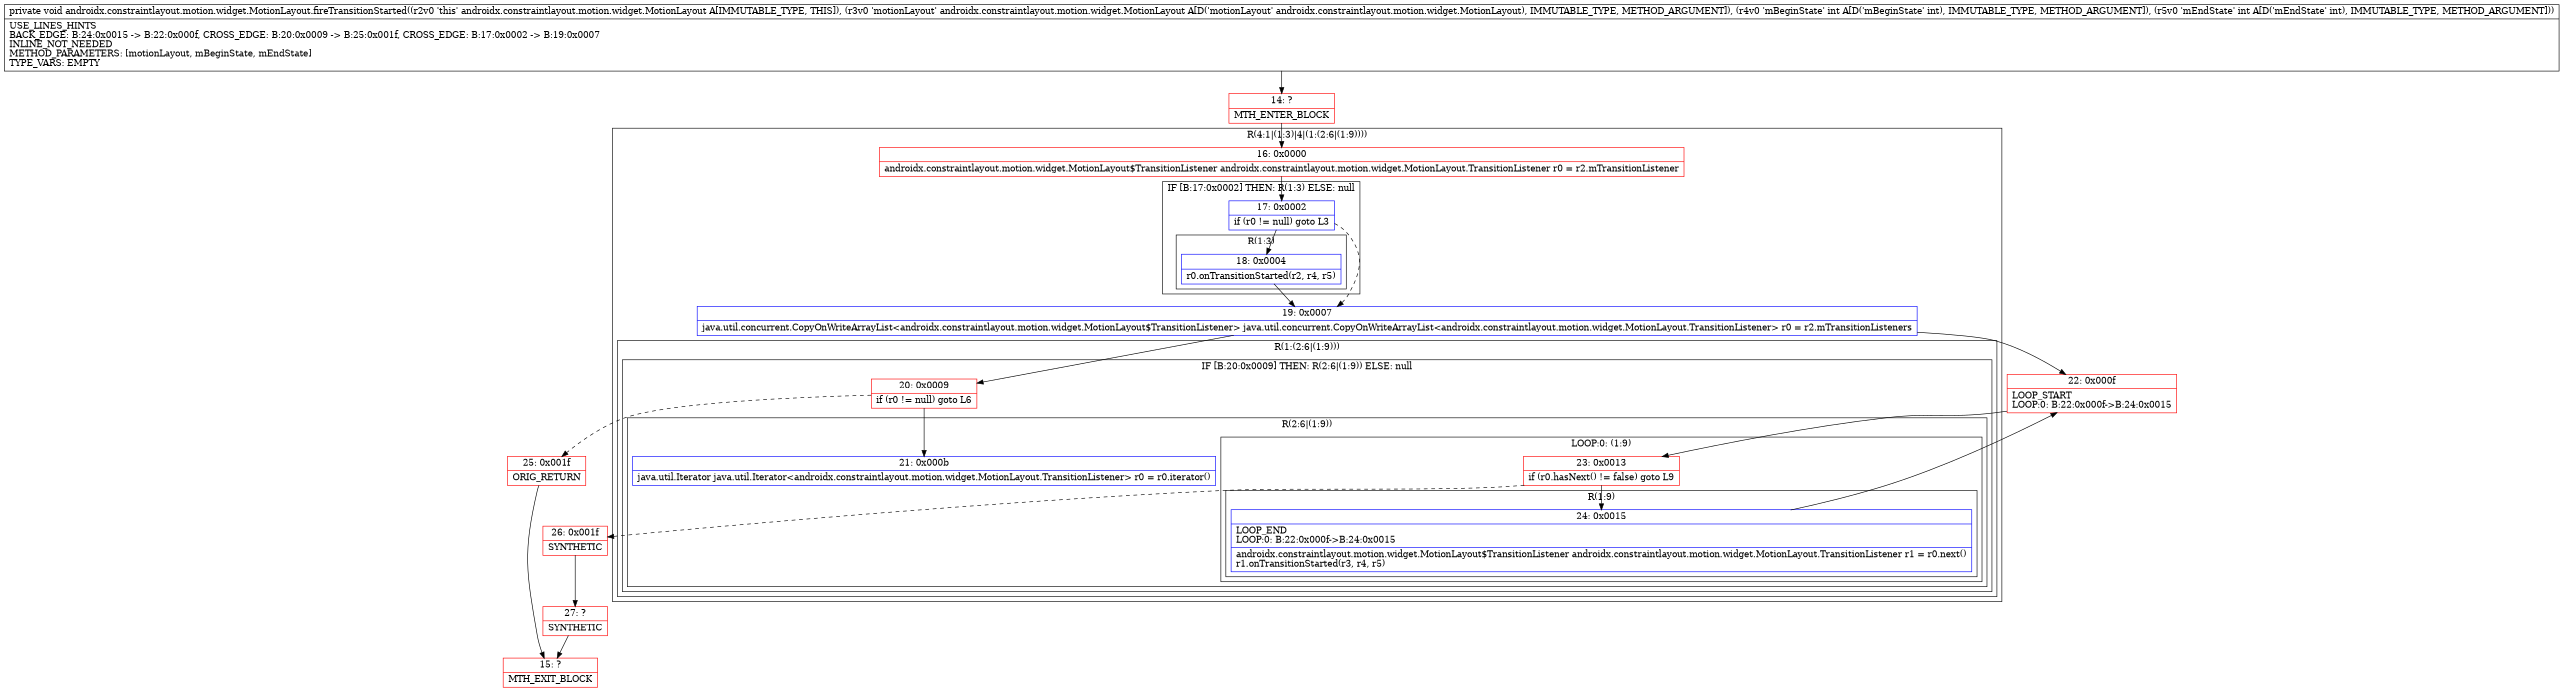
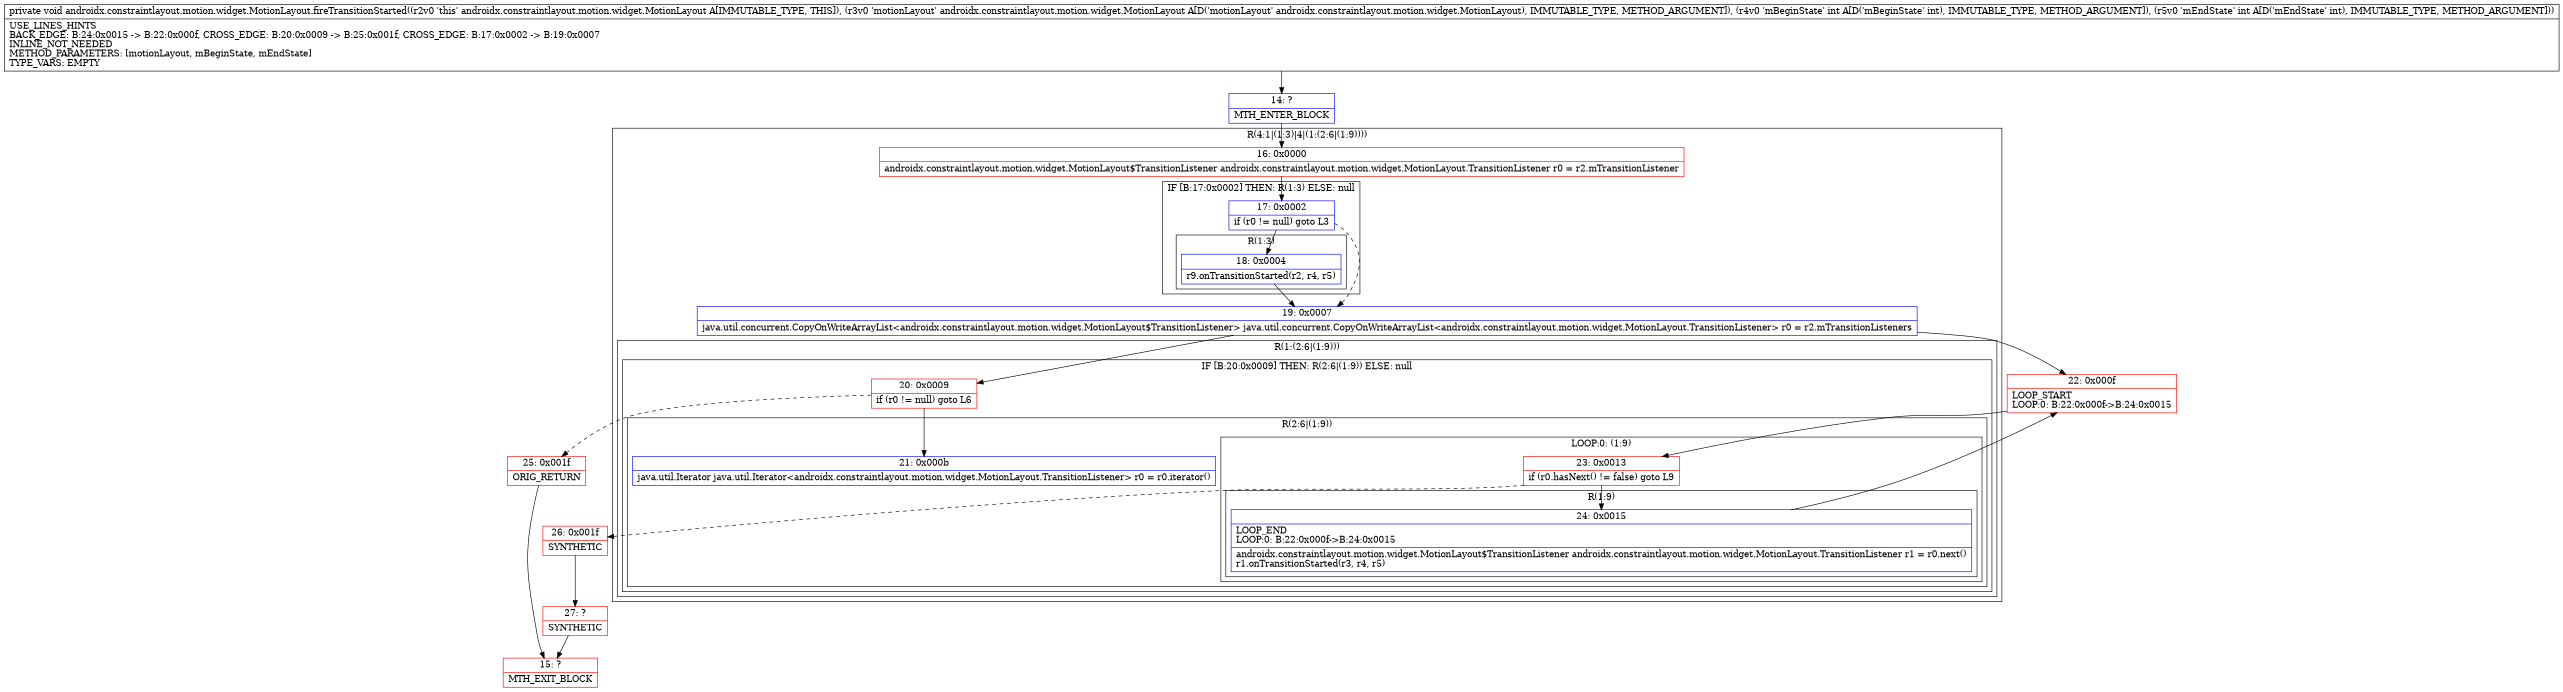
node "14: ?": color red -> blue
node "18: 0x0004": text "r0.onTransitionStarted(r2, r4, r5)" -> "r9.onTransitionStarted(r2, r4, r5)"
